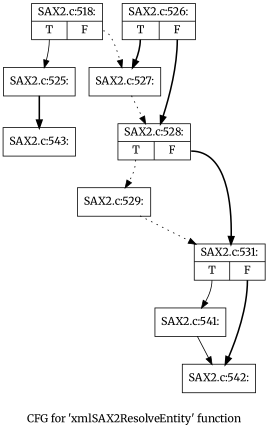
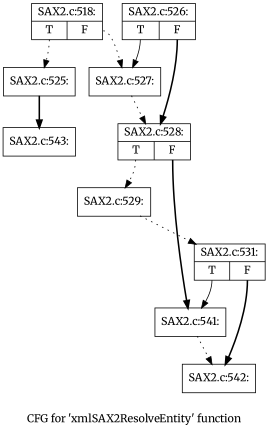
edge "SAX2.c:518:" -> "SAX2.c:525:": style solid -> dotted
edge "SAX2.c:526:" -> "SAX2.c:527:": style bold -> solid
edge "SAX2.c:528:" -> "SAX2.c:531:": now "SAX2.c:528:" -> "SAX2.c:541:"
edge "SAX2.c:541:" -> "SAX2.c:542:": style solid -> dotted
